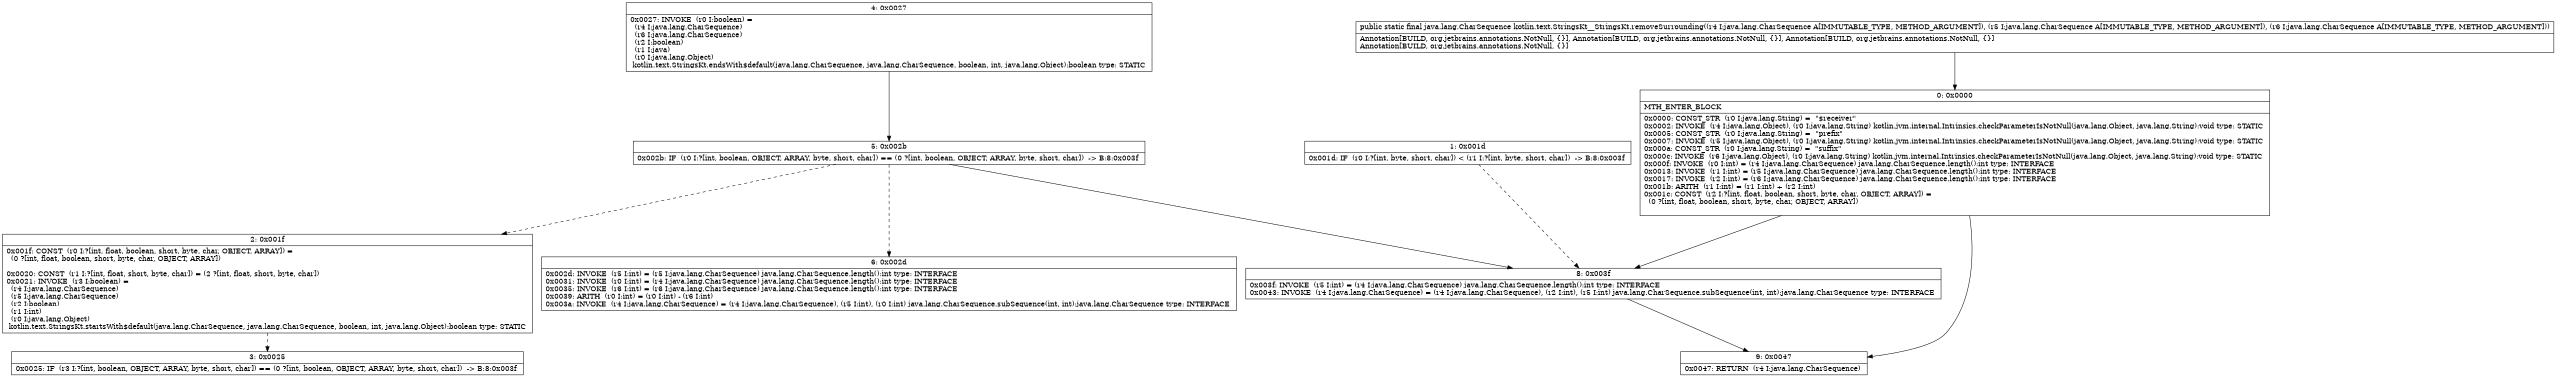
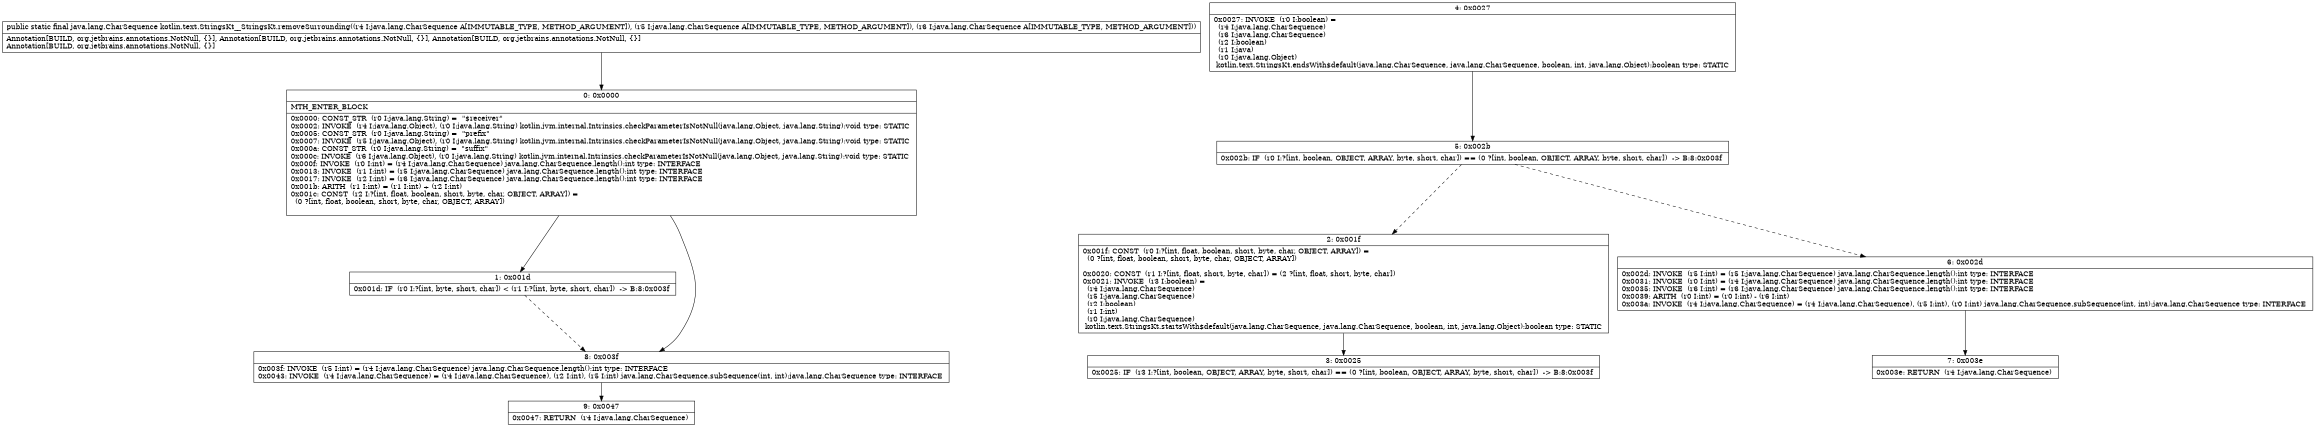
edge "5: 0x002b" -> "8: 0x003f": removed
edge "0: 0x0000" -> "9: 0x0047": now "0: 0x0000" -> "1: 0x001d"
node "2: 0x001f": text "(r0 I:java.lang.Object)" -> "(r0 I:java.lang.CharSequence)"
edge "2: 0x001f" -> "3: 0x0025": style dashed -> solid
node "7: 0x003e": added
